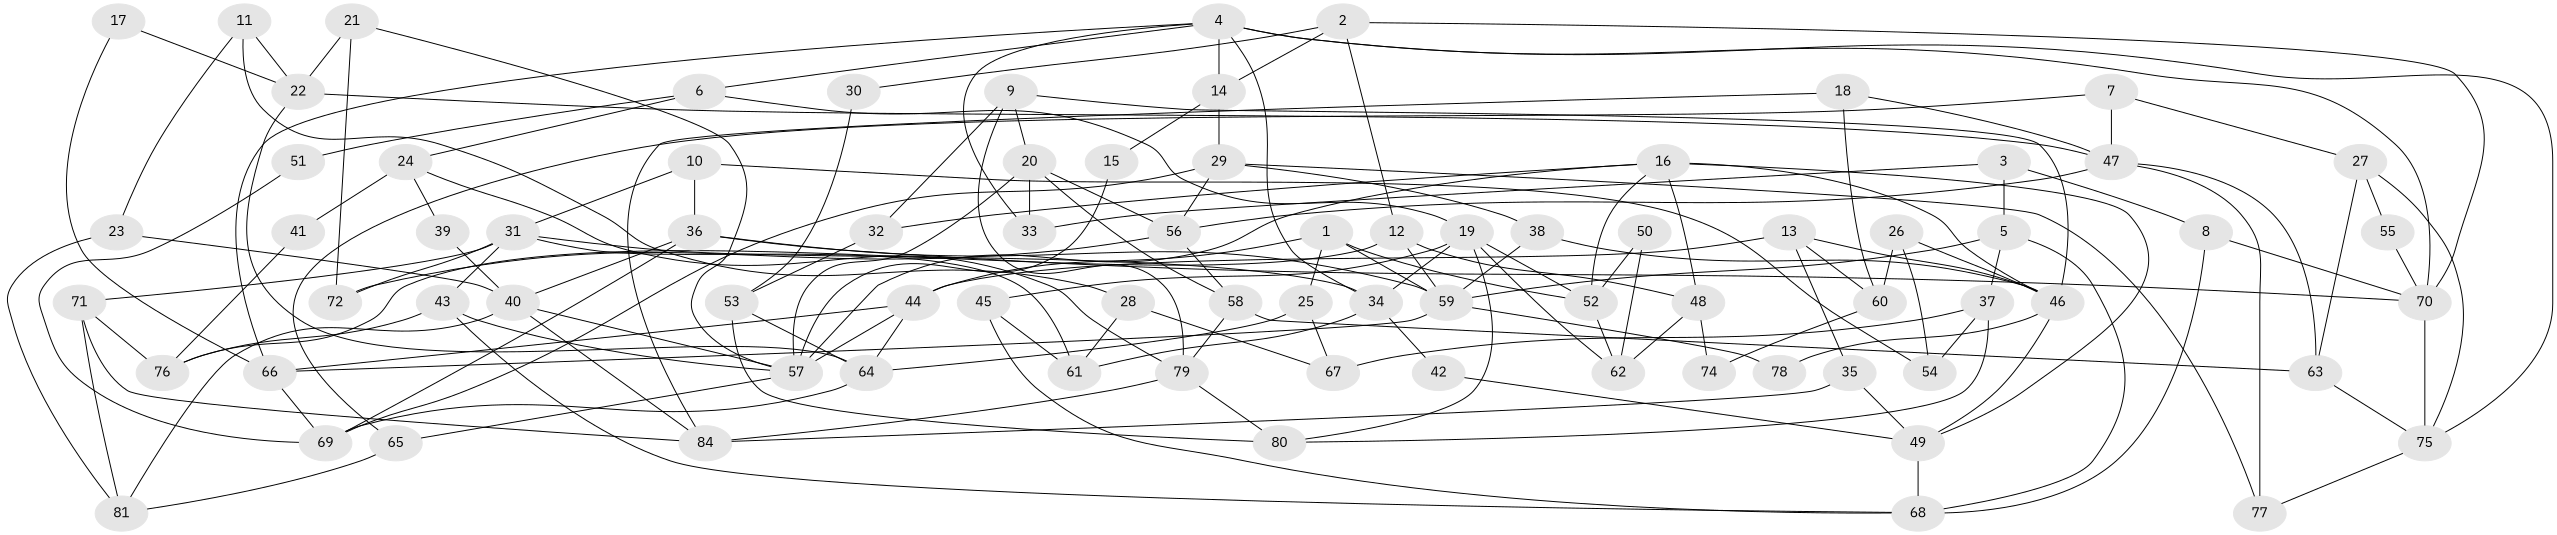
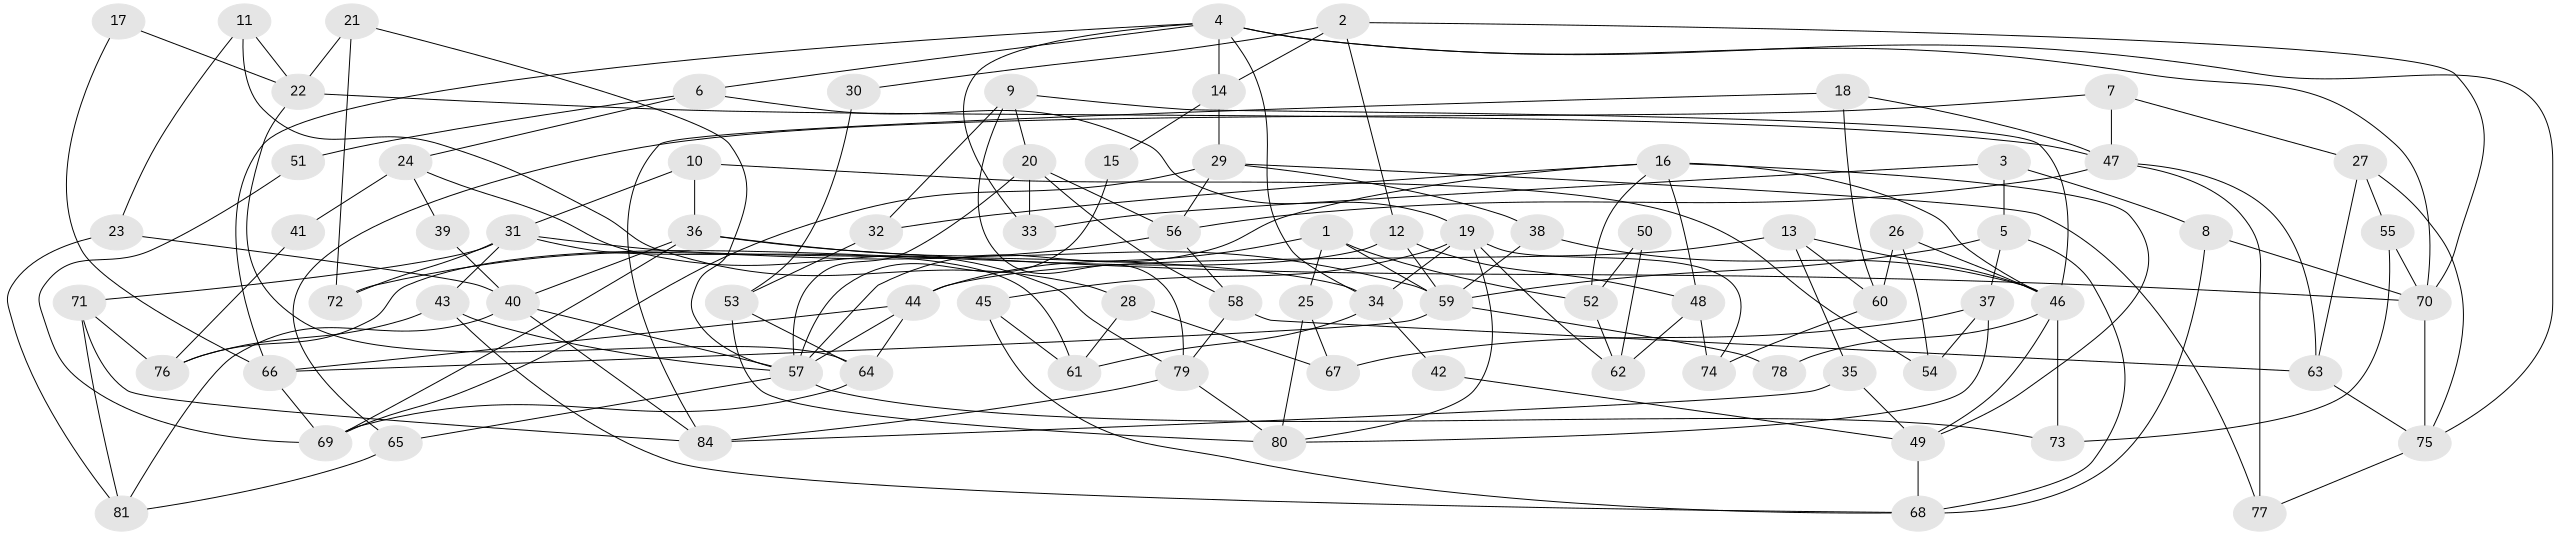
edge "19" -- "52": now "19" -- "74"
edge "25" -- "64": now "25" -- "80"
node "73": added
